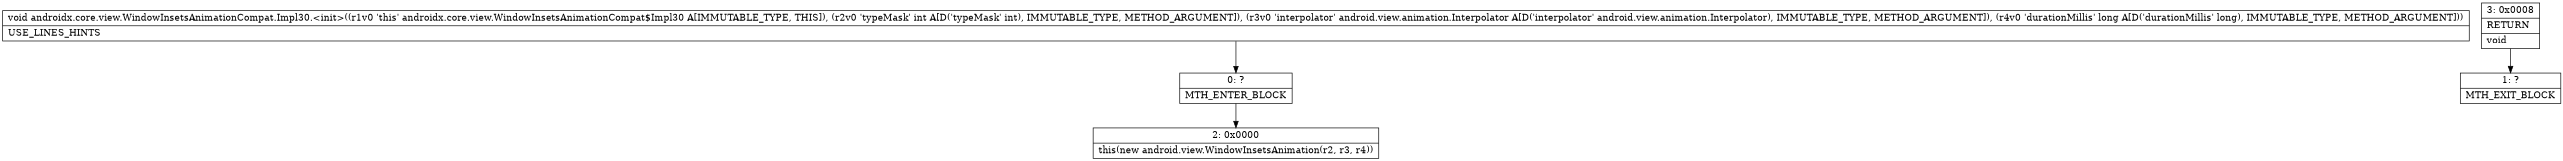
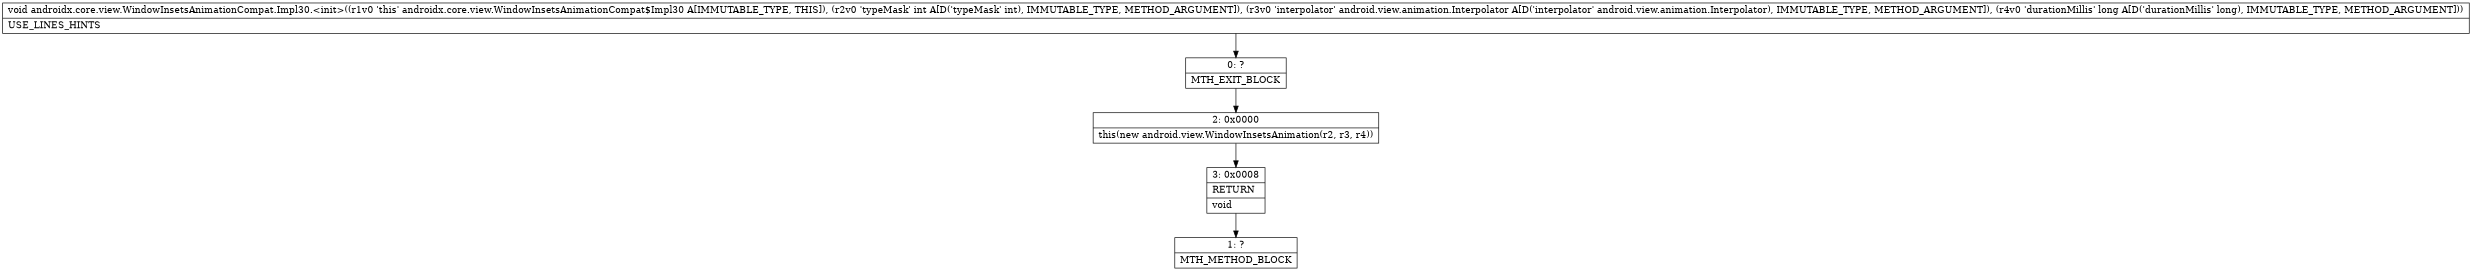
node "0: ?": text "MTH_ENTER_BLOCK" -> "MTH_EXIT_BLOCK"
node "1: ?": text "MTH_EXIT_BLOCK" -> "MTH_METHOD_BLOCK"
edge "2: 0x0000" -> "3: 0x0008": added
